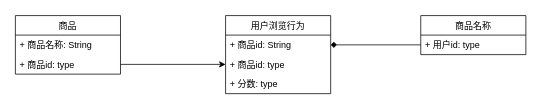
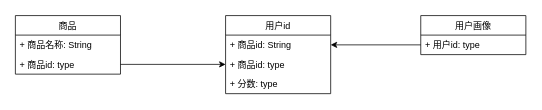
node "用户浏览行为": label "用户浏览行为" -> "用户id"
node "商品名称": label "商品名称" -> "用户画像"
edge "+ 用户id: type" -> "+ 商品id: String": arrowhead diamond -> classic
